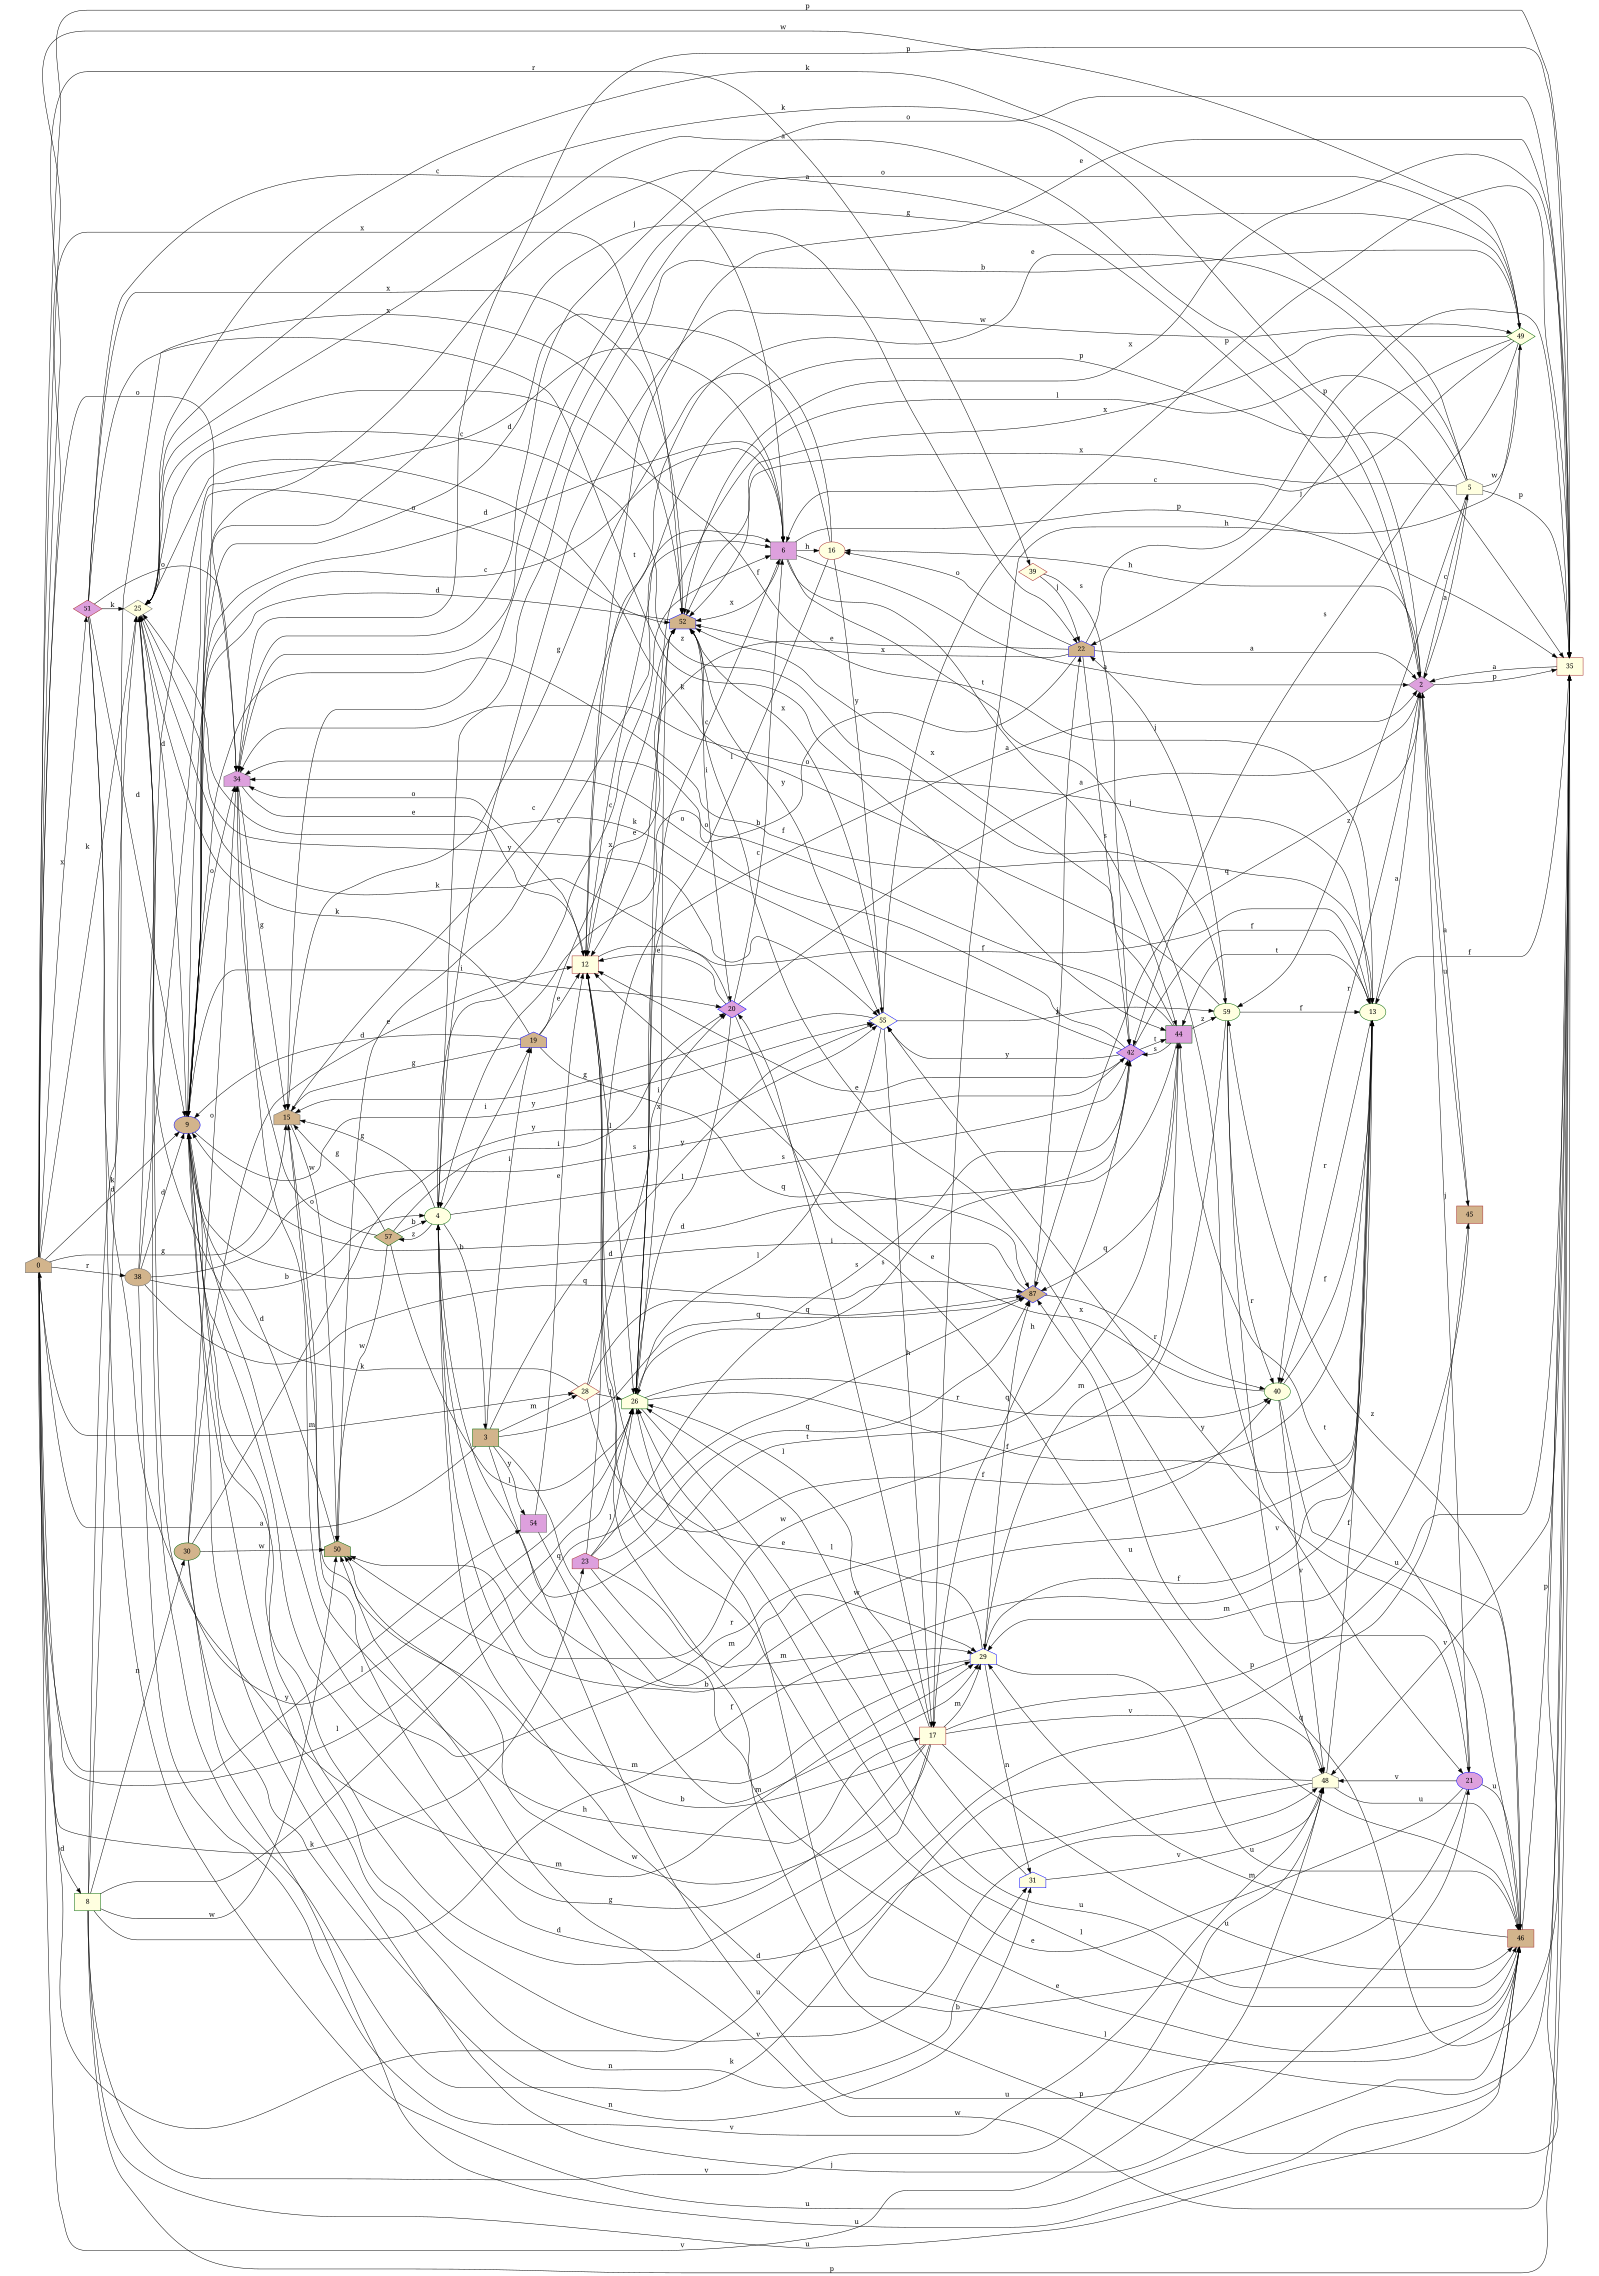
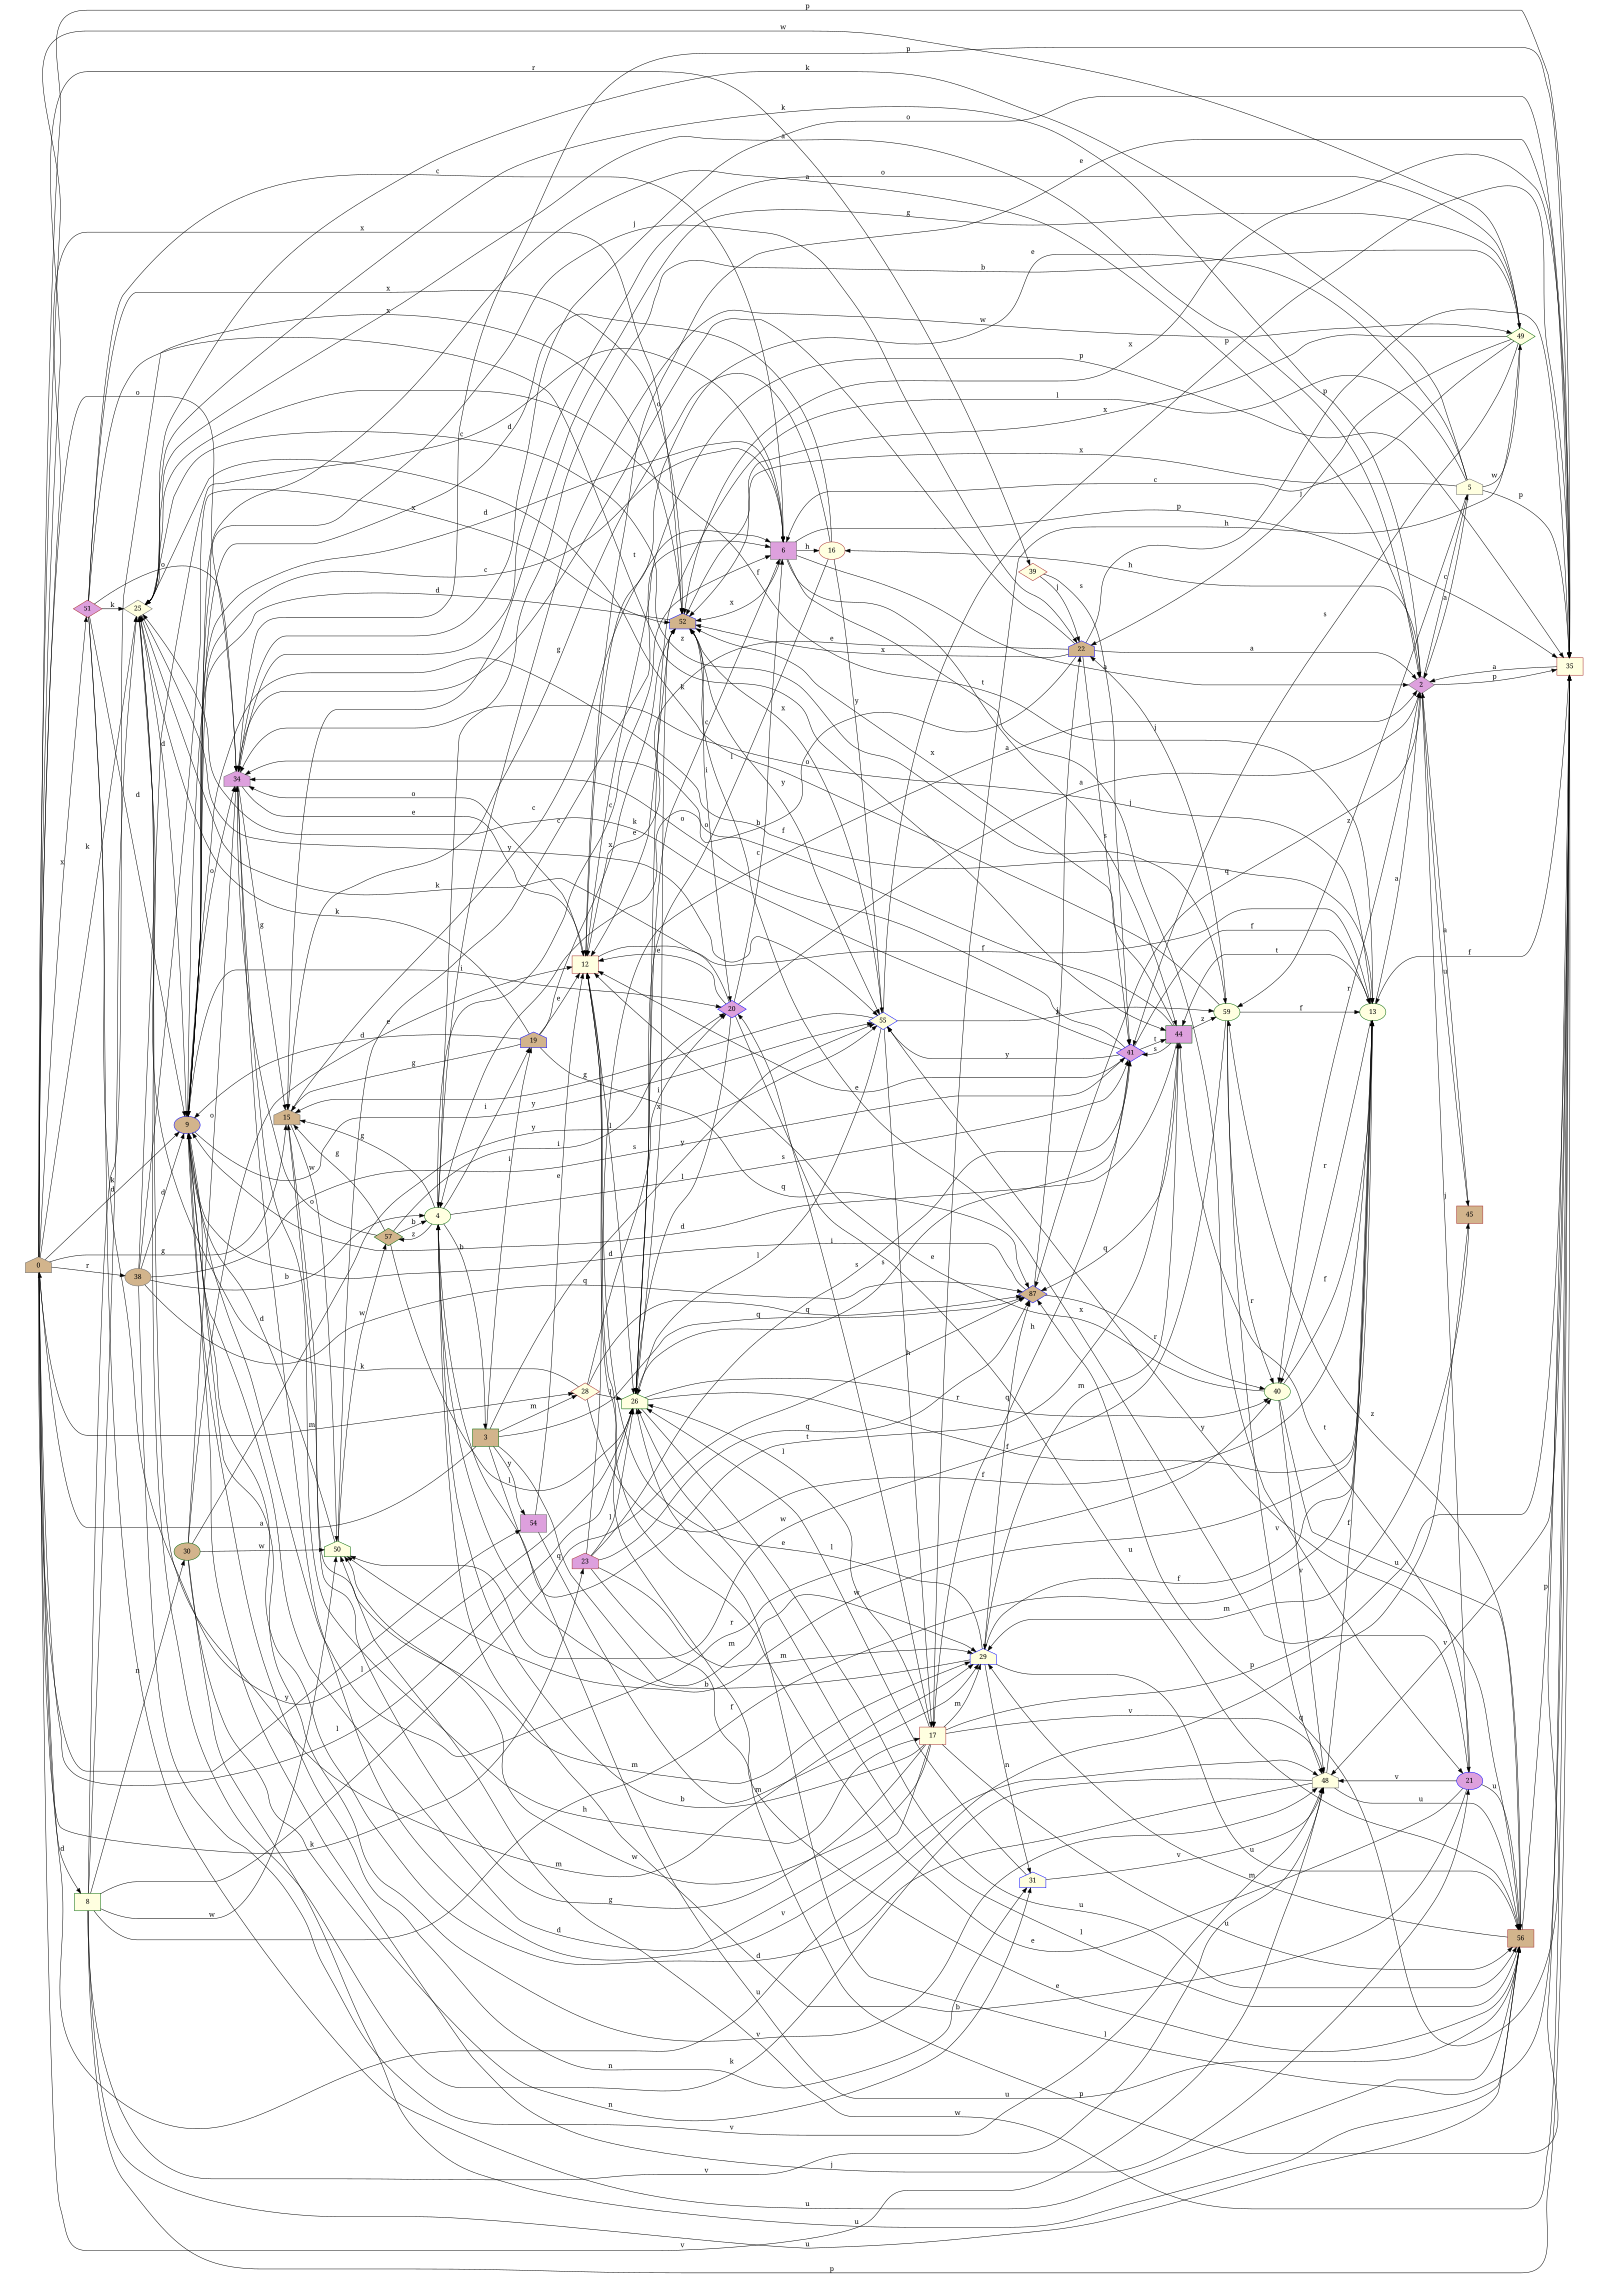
edge "38" -> "52": label "o" -> "x"
edge "22" -> "16": now "22" -> "34"
node "42": label "42" -> "41"
edge "57" -> "50": reversed
node "50": fillcolor tan -> lightyellow
edge "34" -> "48": added, label "v"
node "46": label "46" -> "56"
